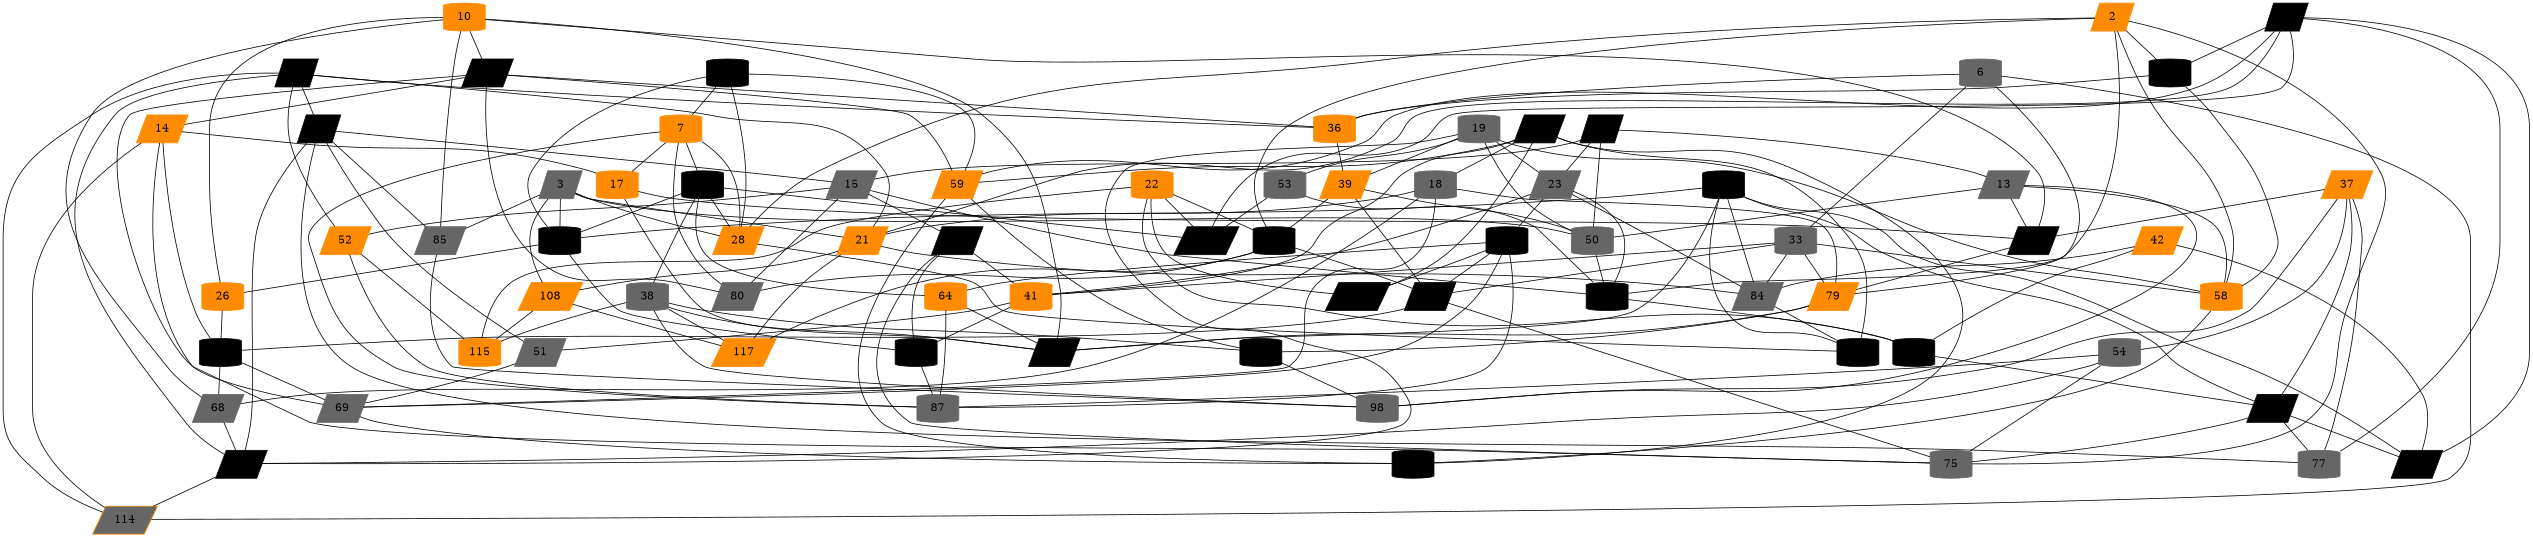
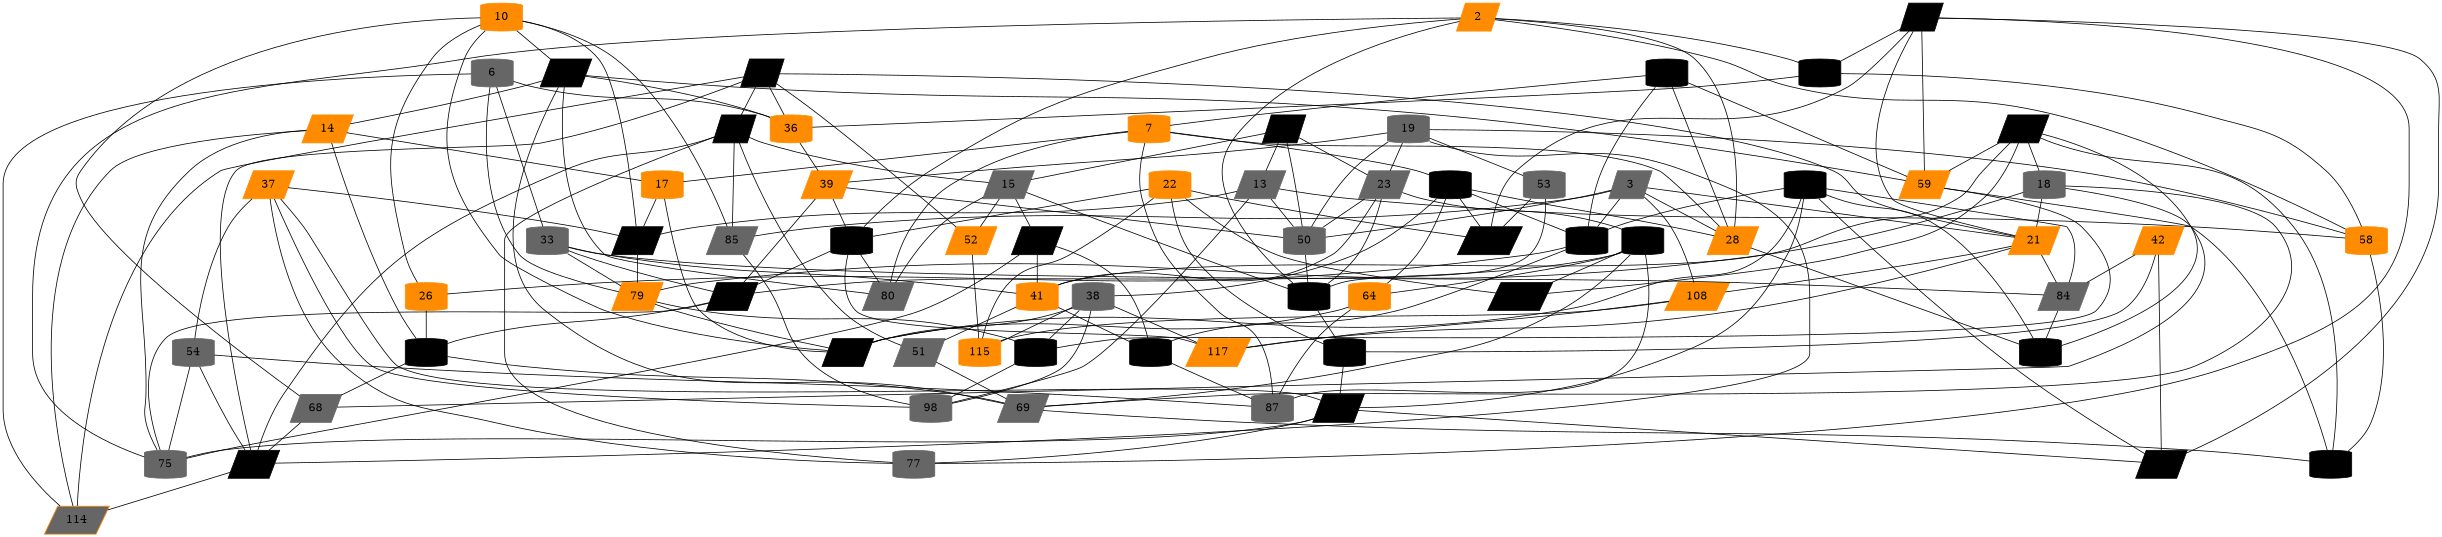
edge "23" -- "84": now "23" -- "50"
edge "33" -- "58": removed
edge "52" -- "87": removed
